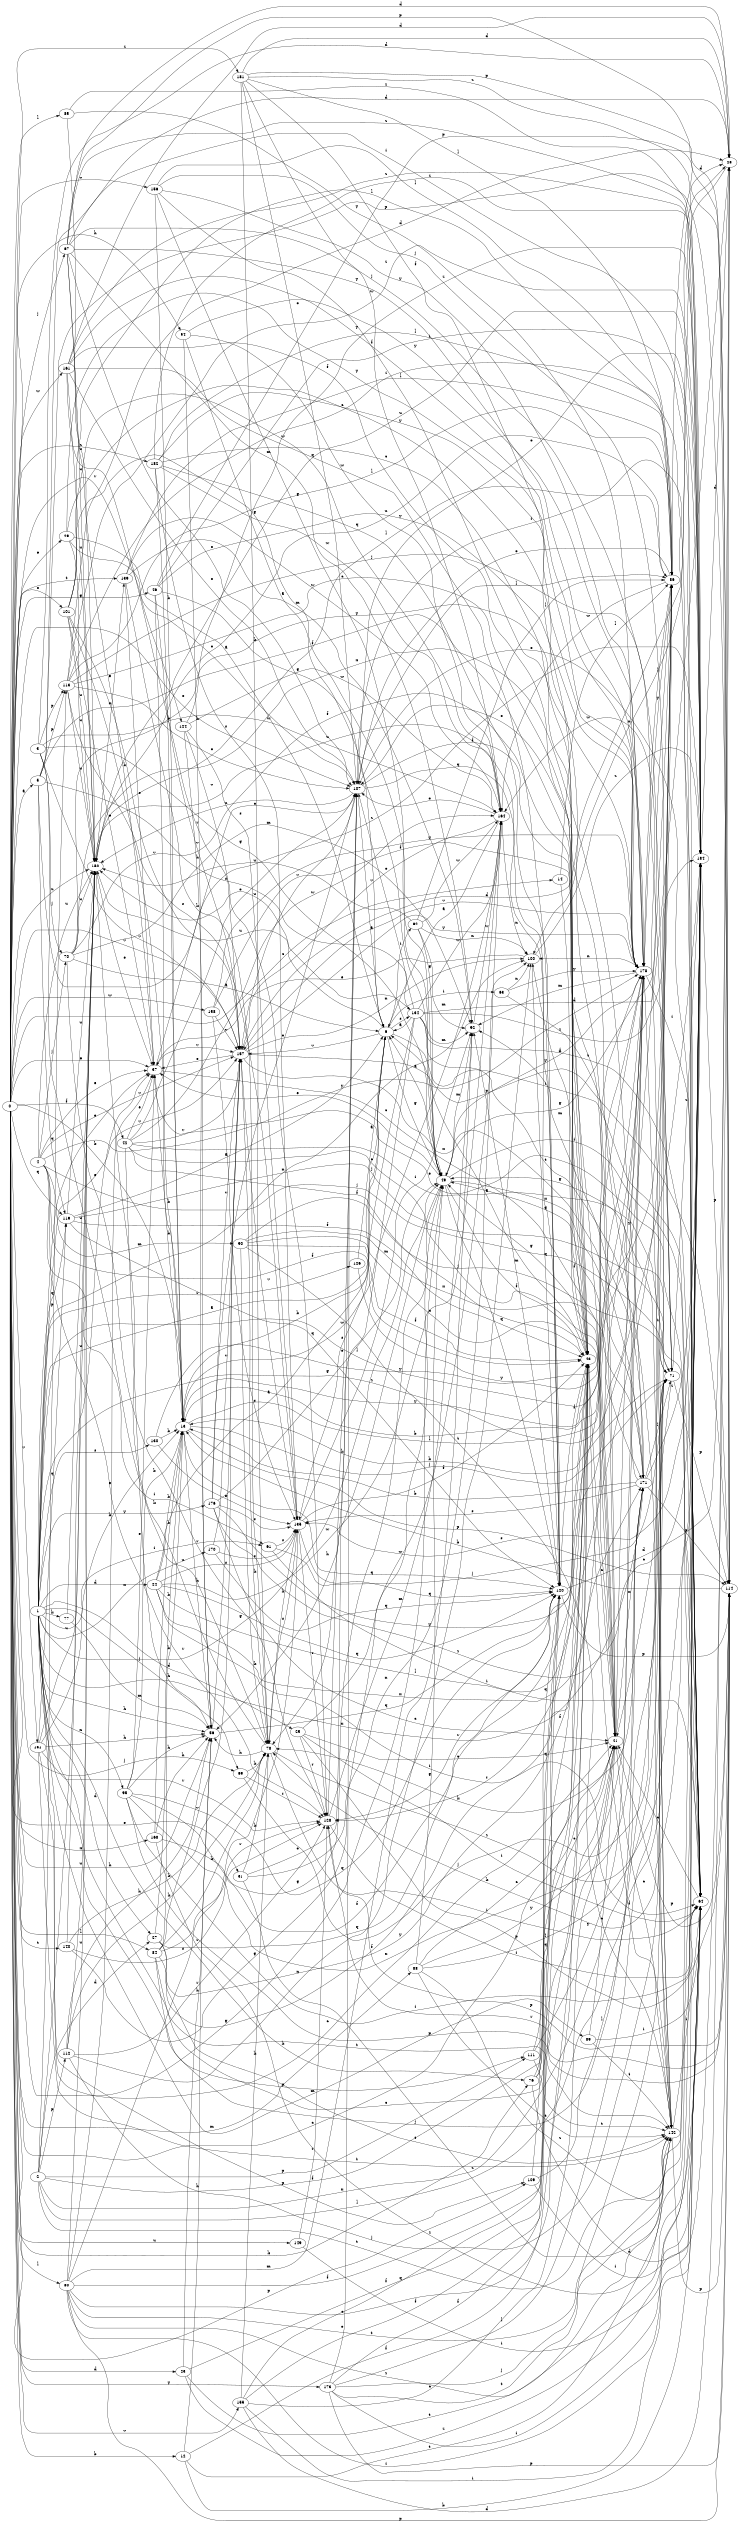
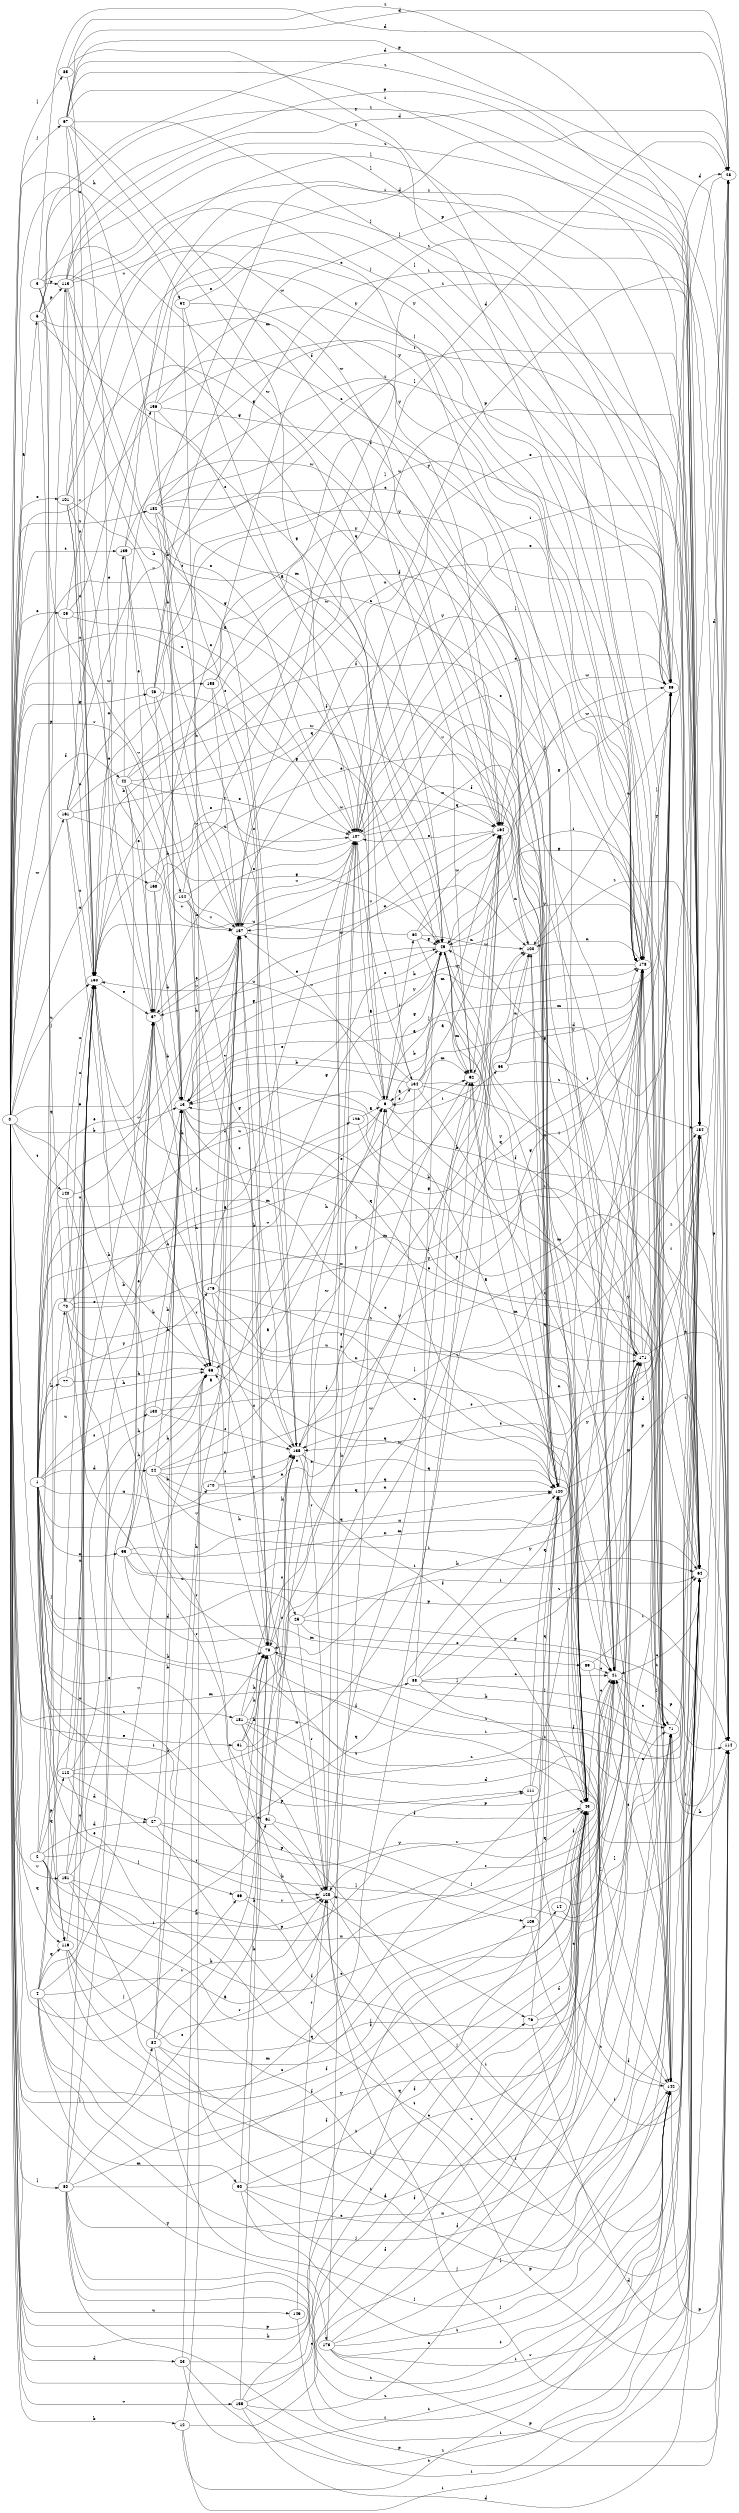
edge "181" -> "107": now "61" -> "107"
edge "71" -> "114": label "p" -> "k"
edge "151" -> "119": now "4" -> "119"
edge "77" -> "56": label "m" -> "h"
edge "12" -> "64": label "b" -> "i"
